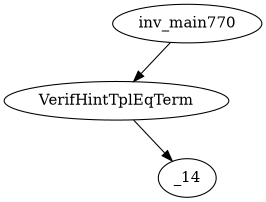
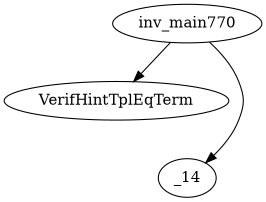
edge "VerifHintTplEqTerm" -> "_14": now "inv_main770" -> "_14"
